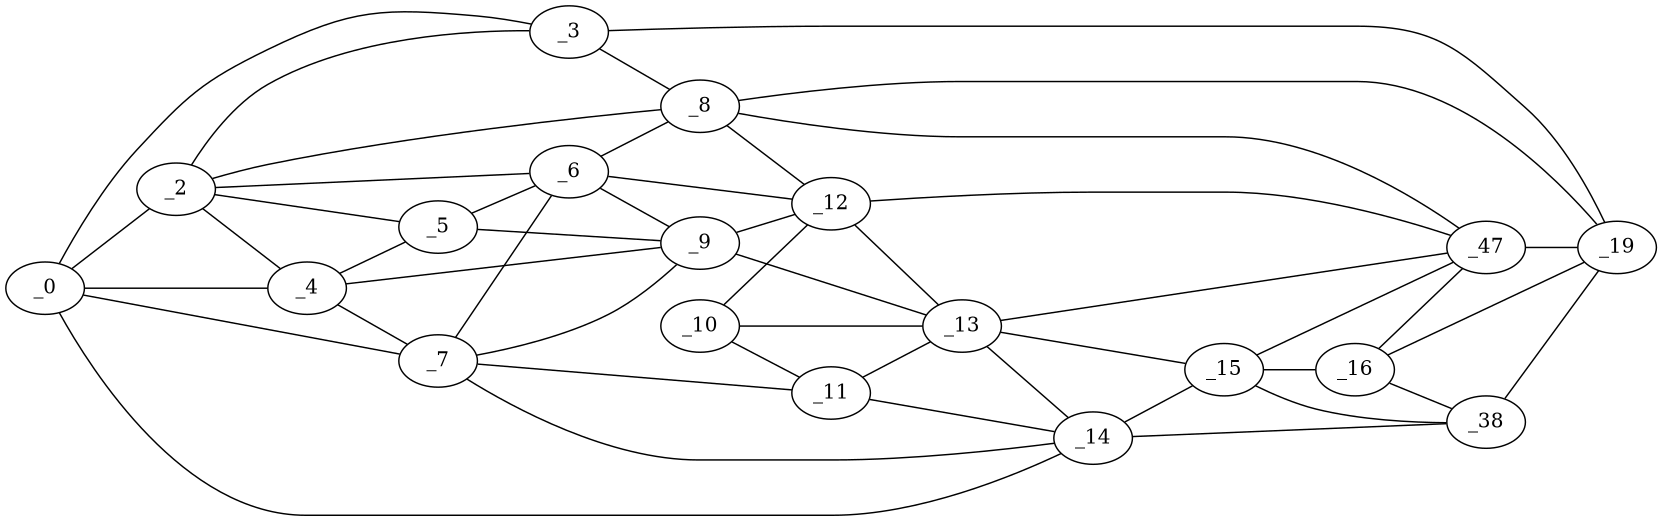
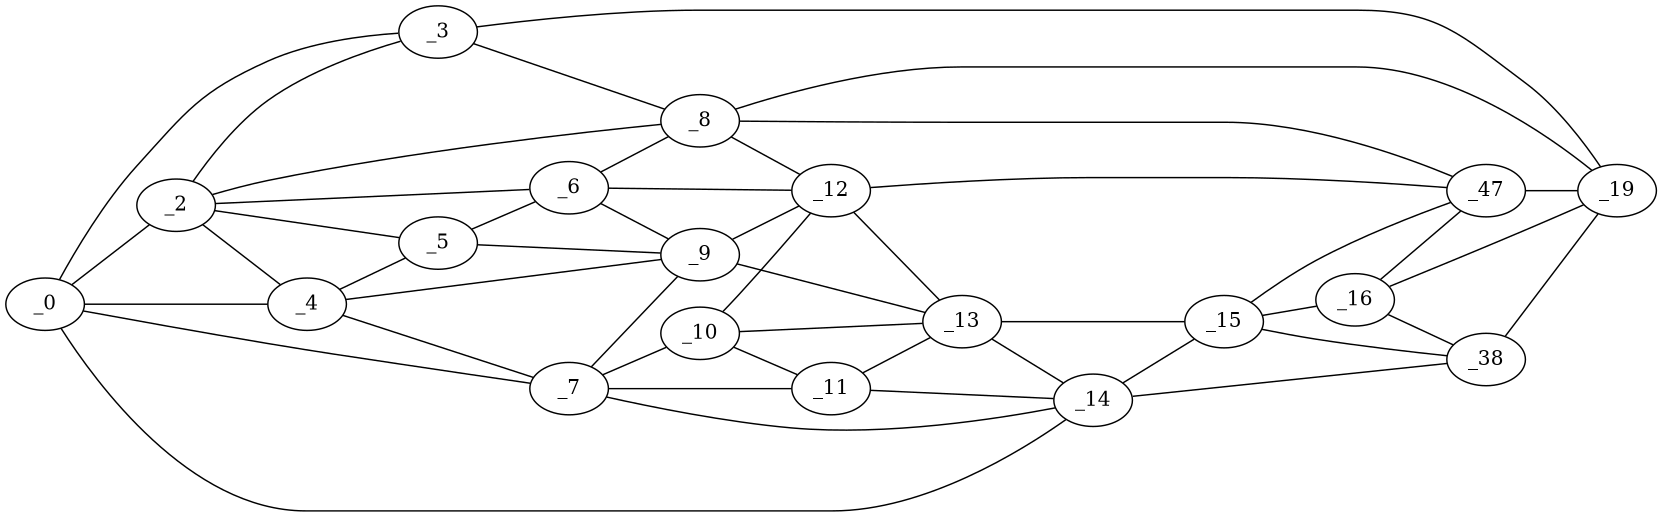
edge "_6" -- "_7": now "_10" -- "_7"
edge "_47" -- "_13": removed
